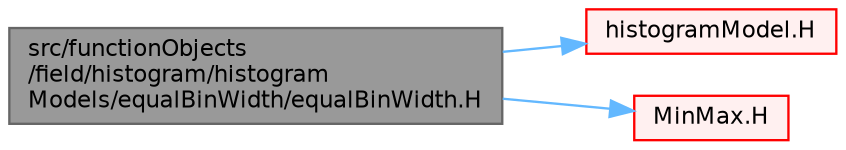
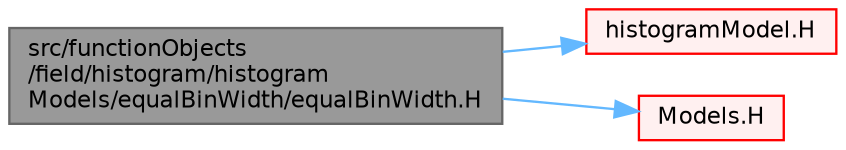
node "MinMax.H": label "MinMax.H" -> "Models.H"
